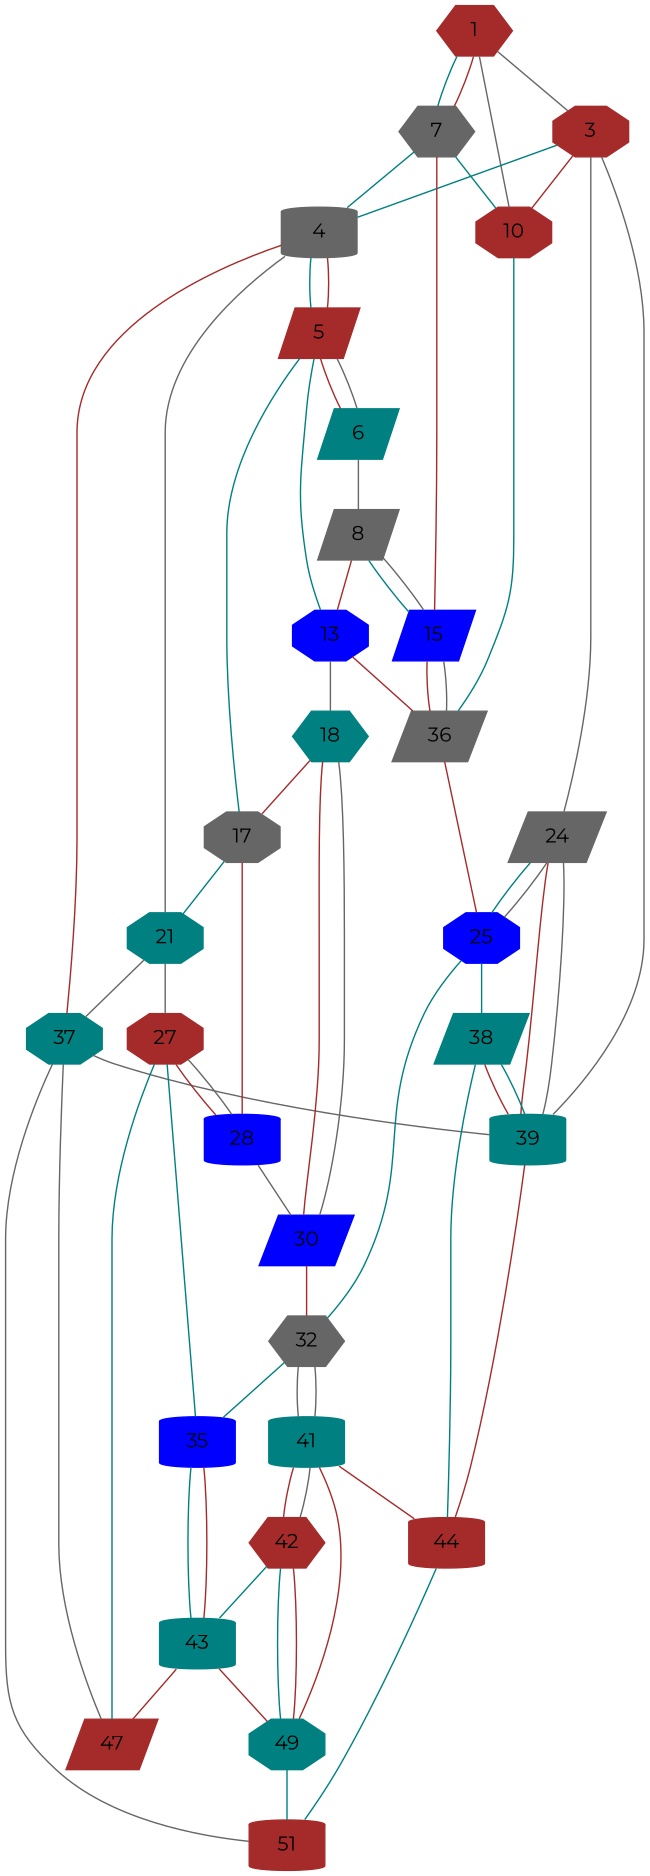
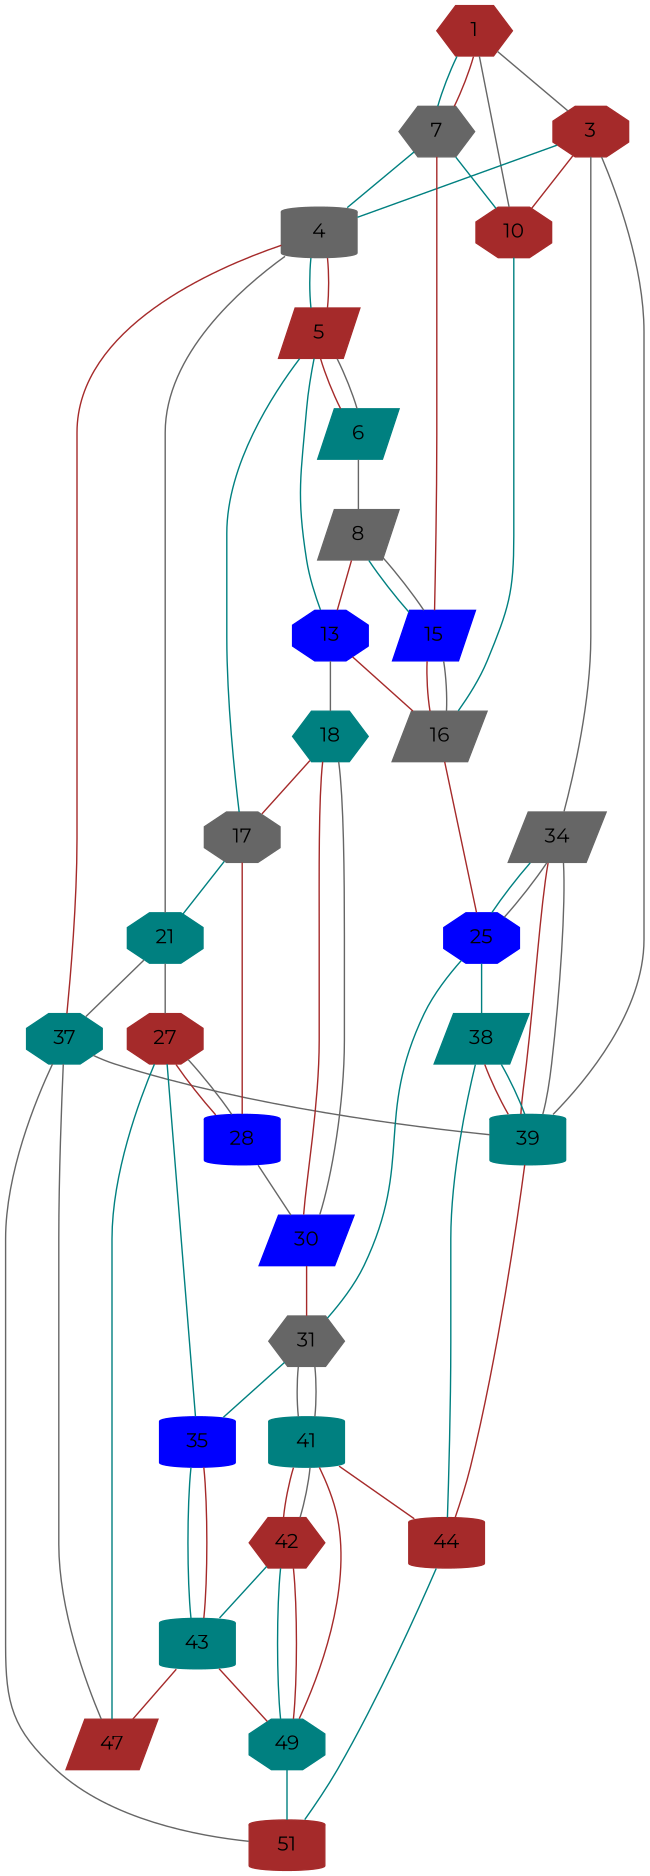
node "36": label "36" -> "16"
node "24": label "24" -> "34"
node "32": label "32" -> "31"
